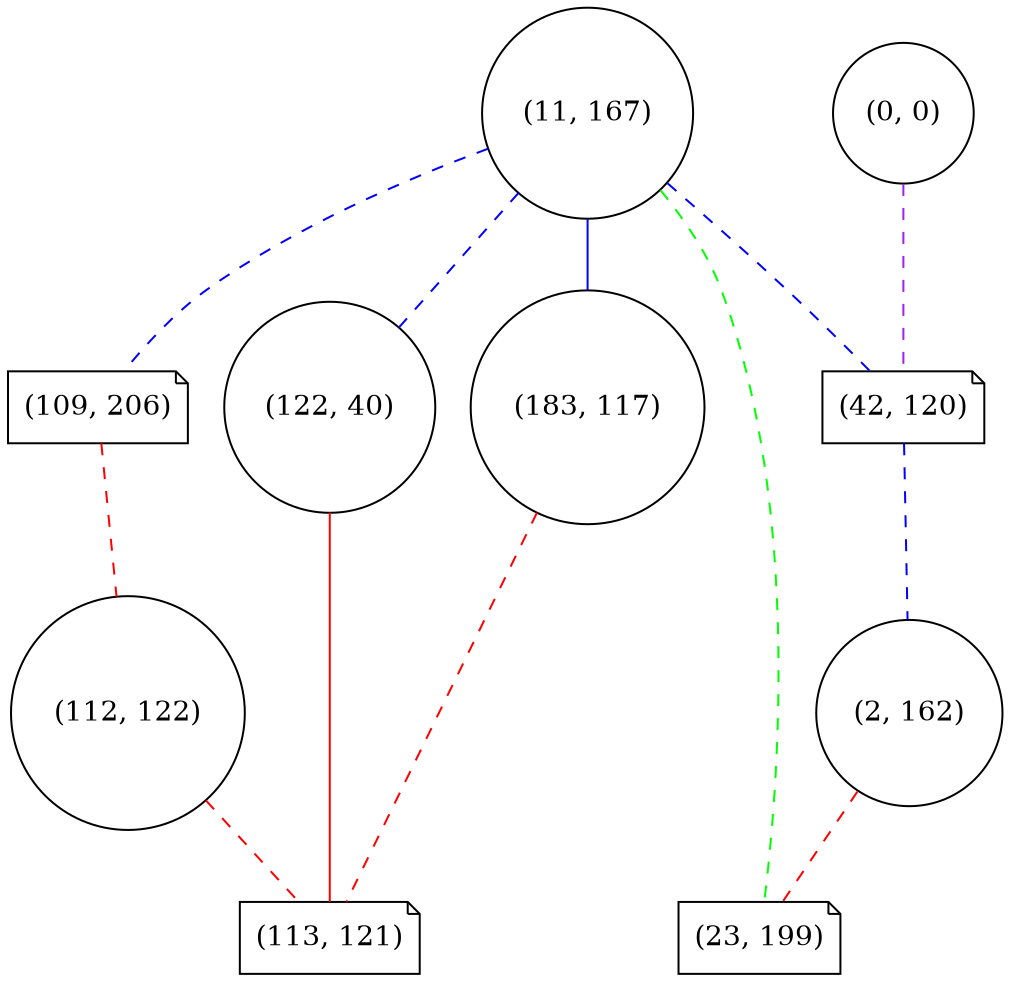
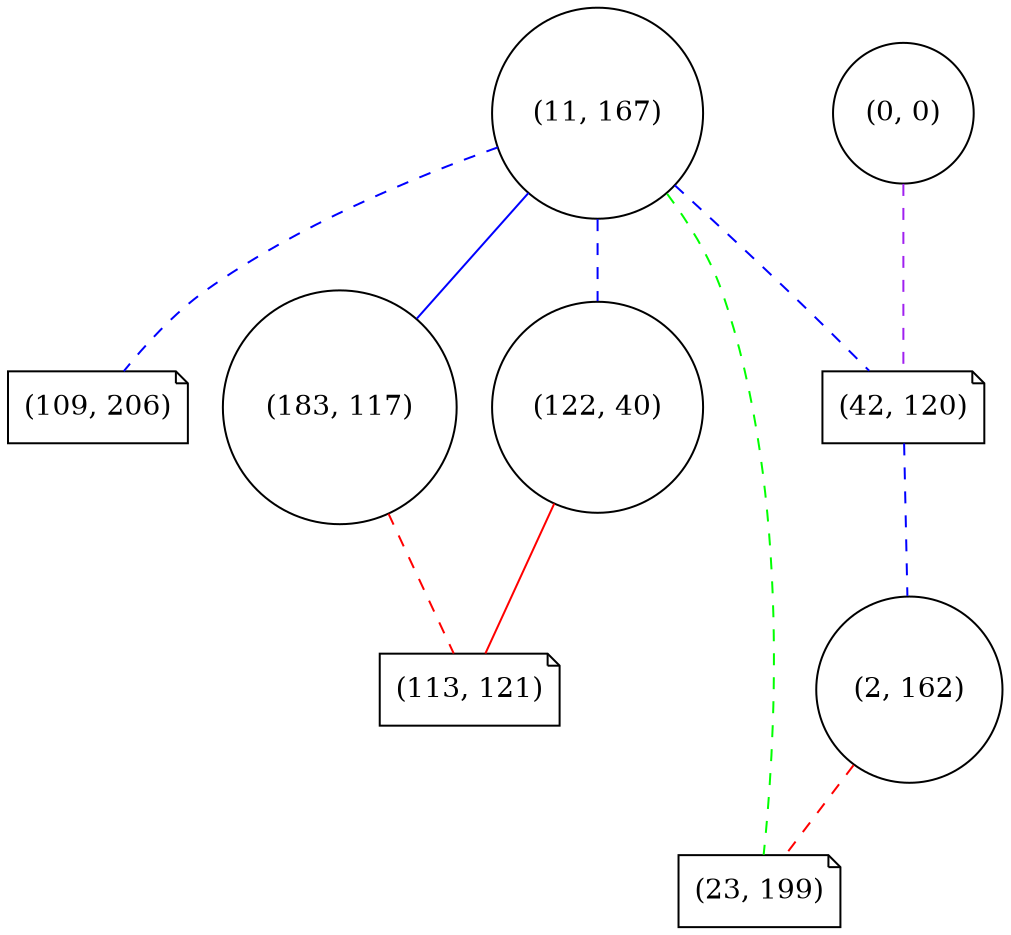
node "(112, 122)": removed
